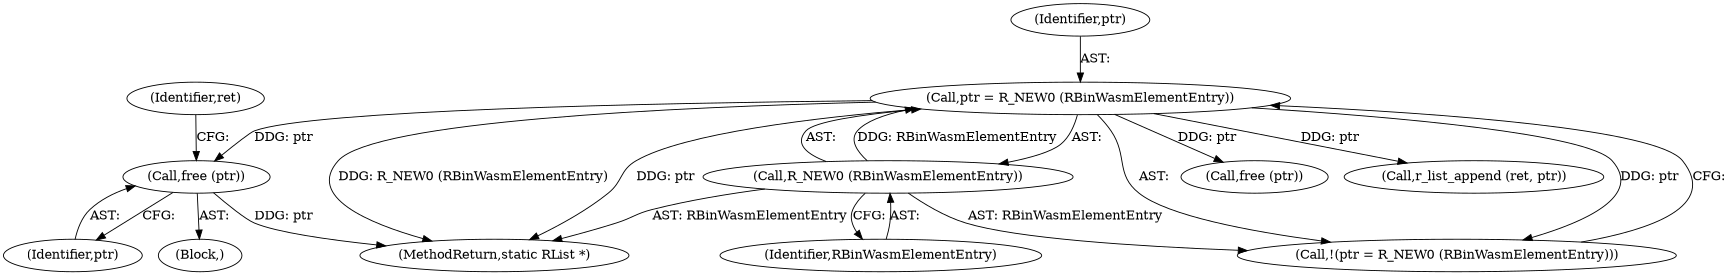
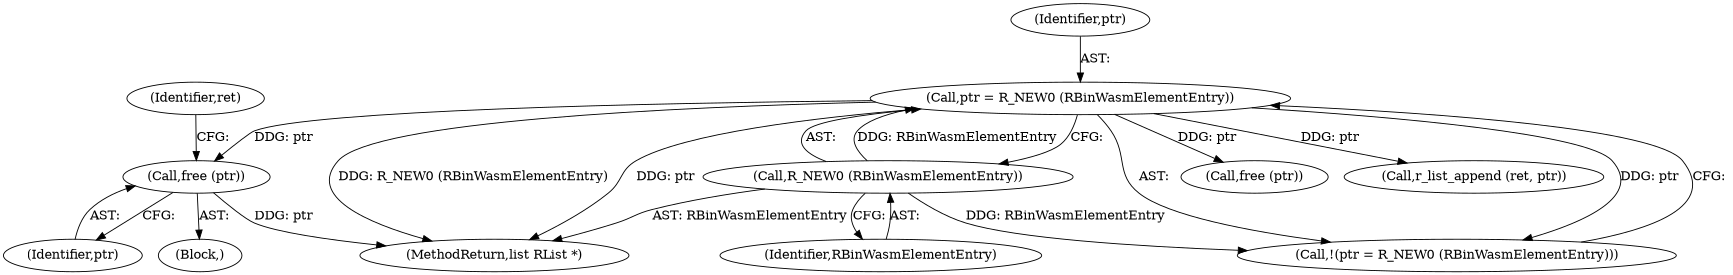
edge "(Call,ptr = R_NEW0 (RBinWasmElementEntry))" -> "(Call,R_NEW0 (RBinWasmElementEntry))": label "AST: " -> "CFG: "
edge "(Call,R_NEW0 (RBinWasmElementEntry))" -> "(Call,!(ptr = R_NEW0 (RBinWasmElementEntry)))": label "AST: RBinWasmElementEntry" -> "DDG: RBinWasmElementEntry"
node "(MethodReturn,static RList *)": label "(MethodReturn,static RList *)" -> "(MethodReturn,list RList *)"
